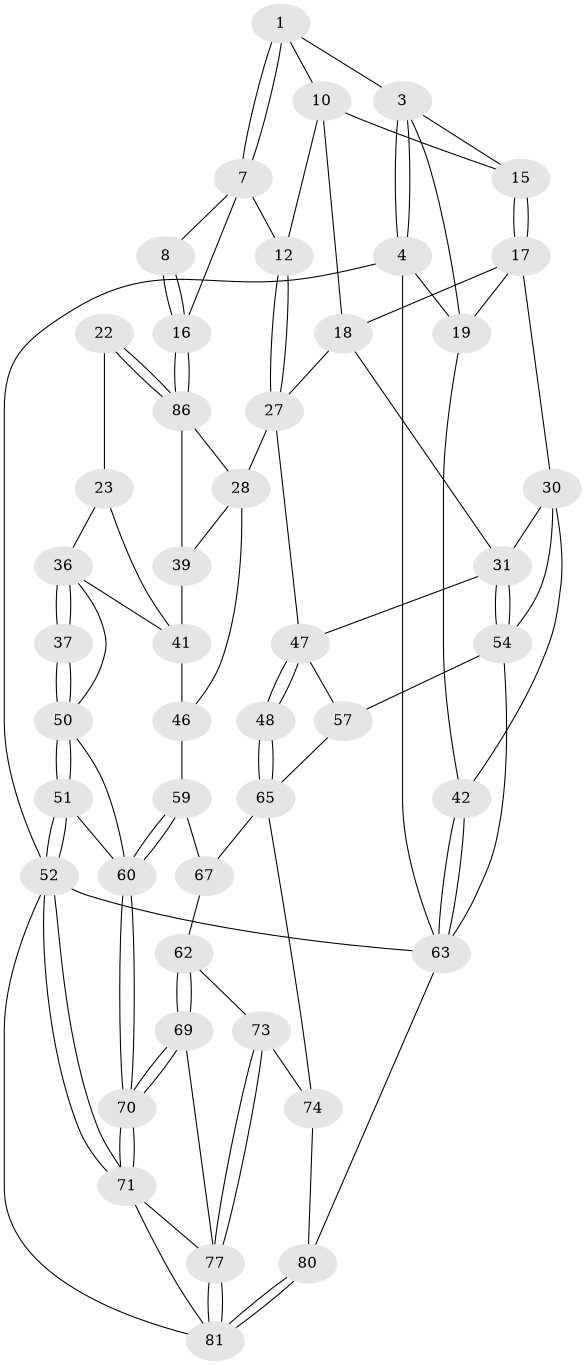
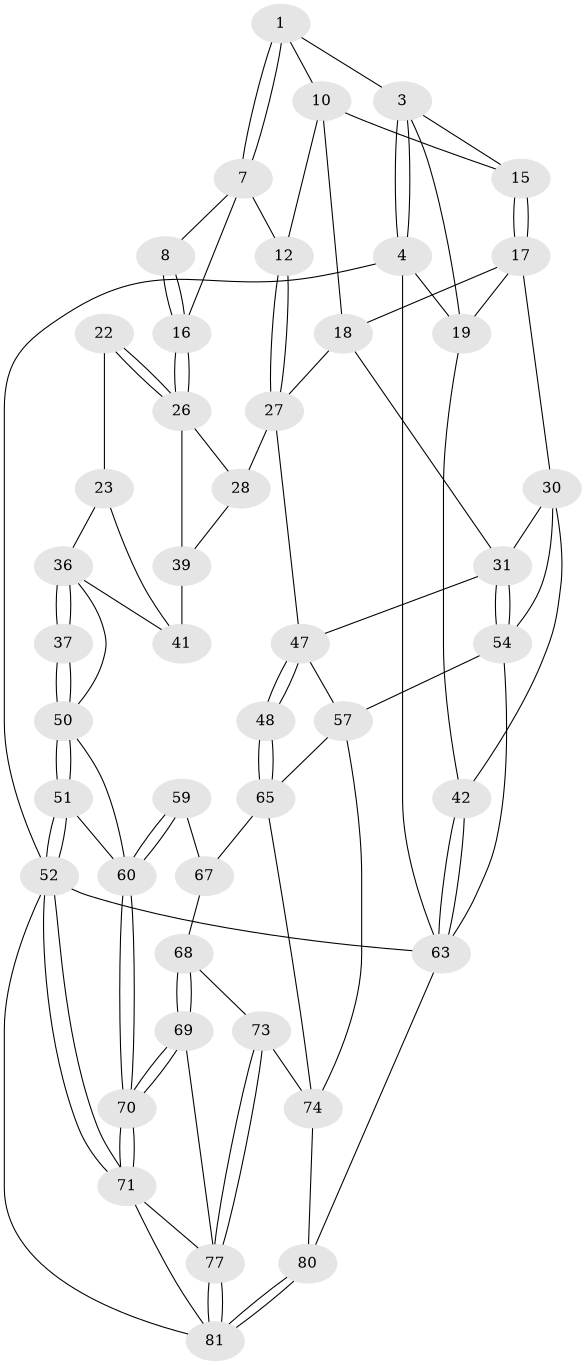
node "86": label "86" -> "26"
node "46": removed
edge "57" -- "74": added
node "62": label "62" -> "68"
